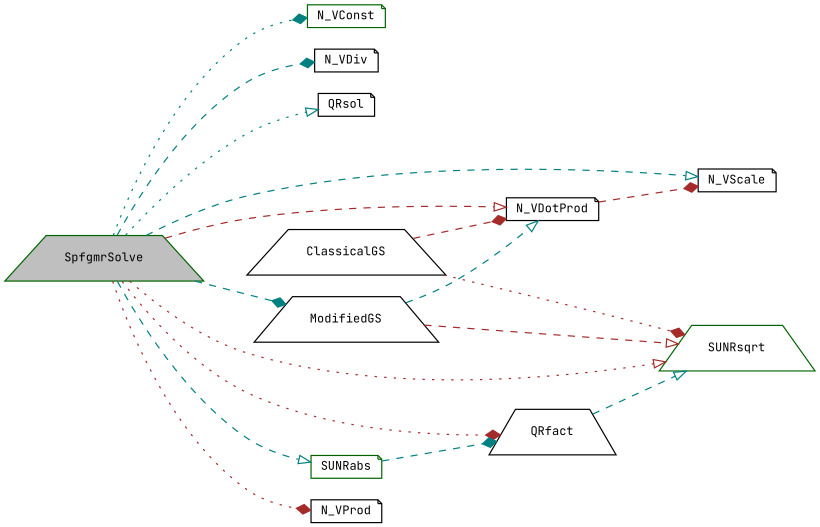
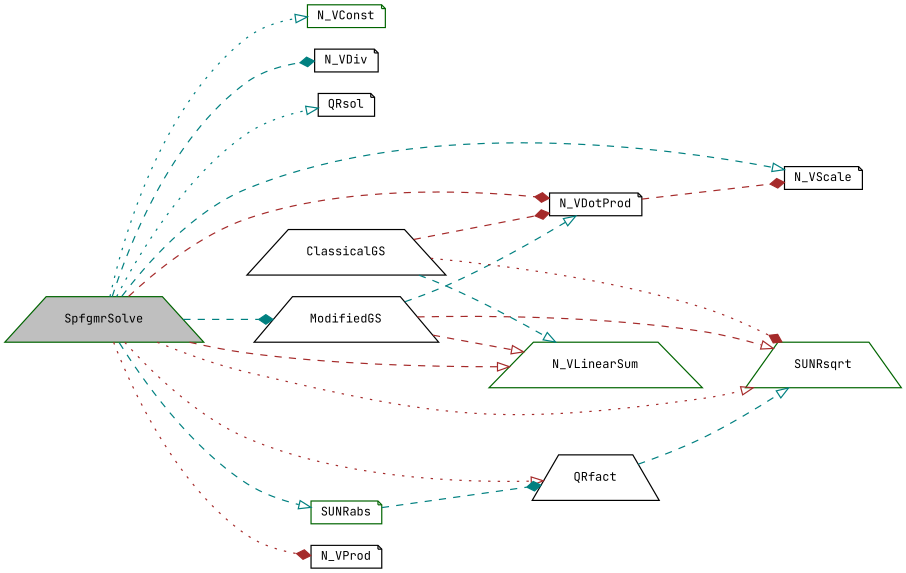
edge "SpfgmrSolve" -> "N_VConst": arrowhead diamond -> onormal
edge "SpfgmrSolve" -> "N_VDotProd": arrowhead onormal -> diamond
node "N_VLinearSum": added
edge "SpfgmrSolve" -> "QRfact": arrowhead diamond -> onormal
